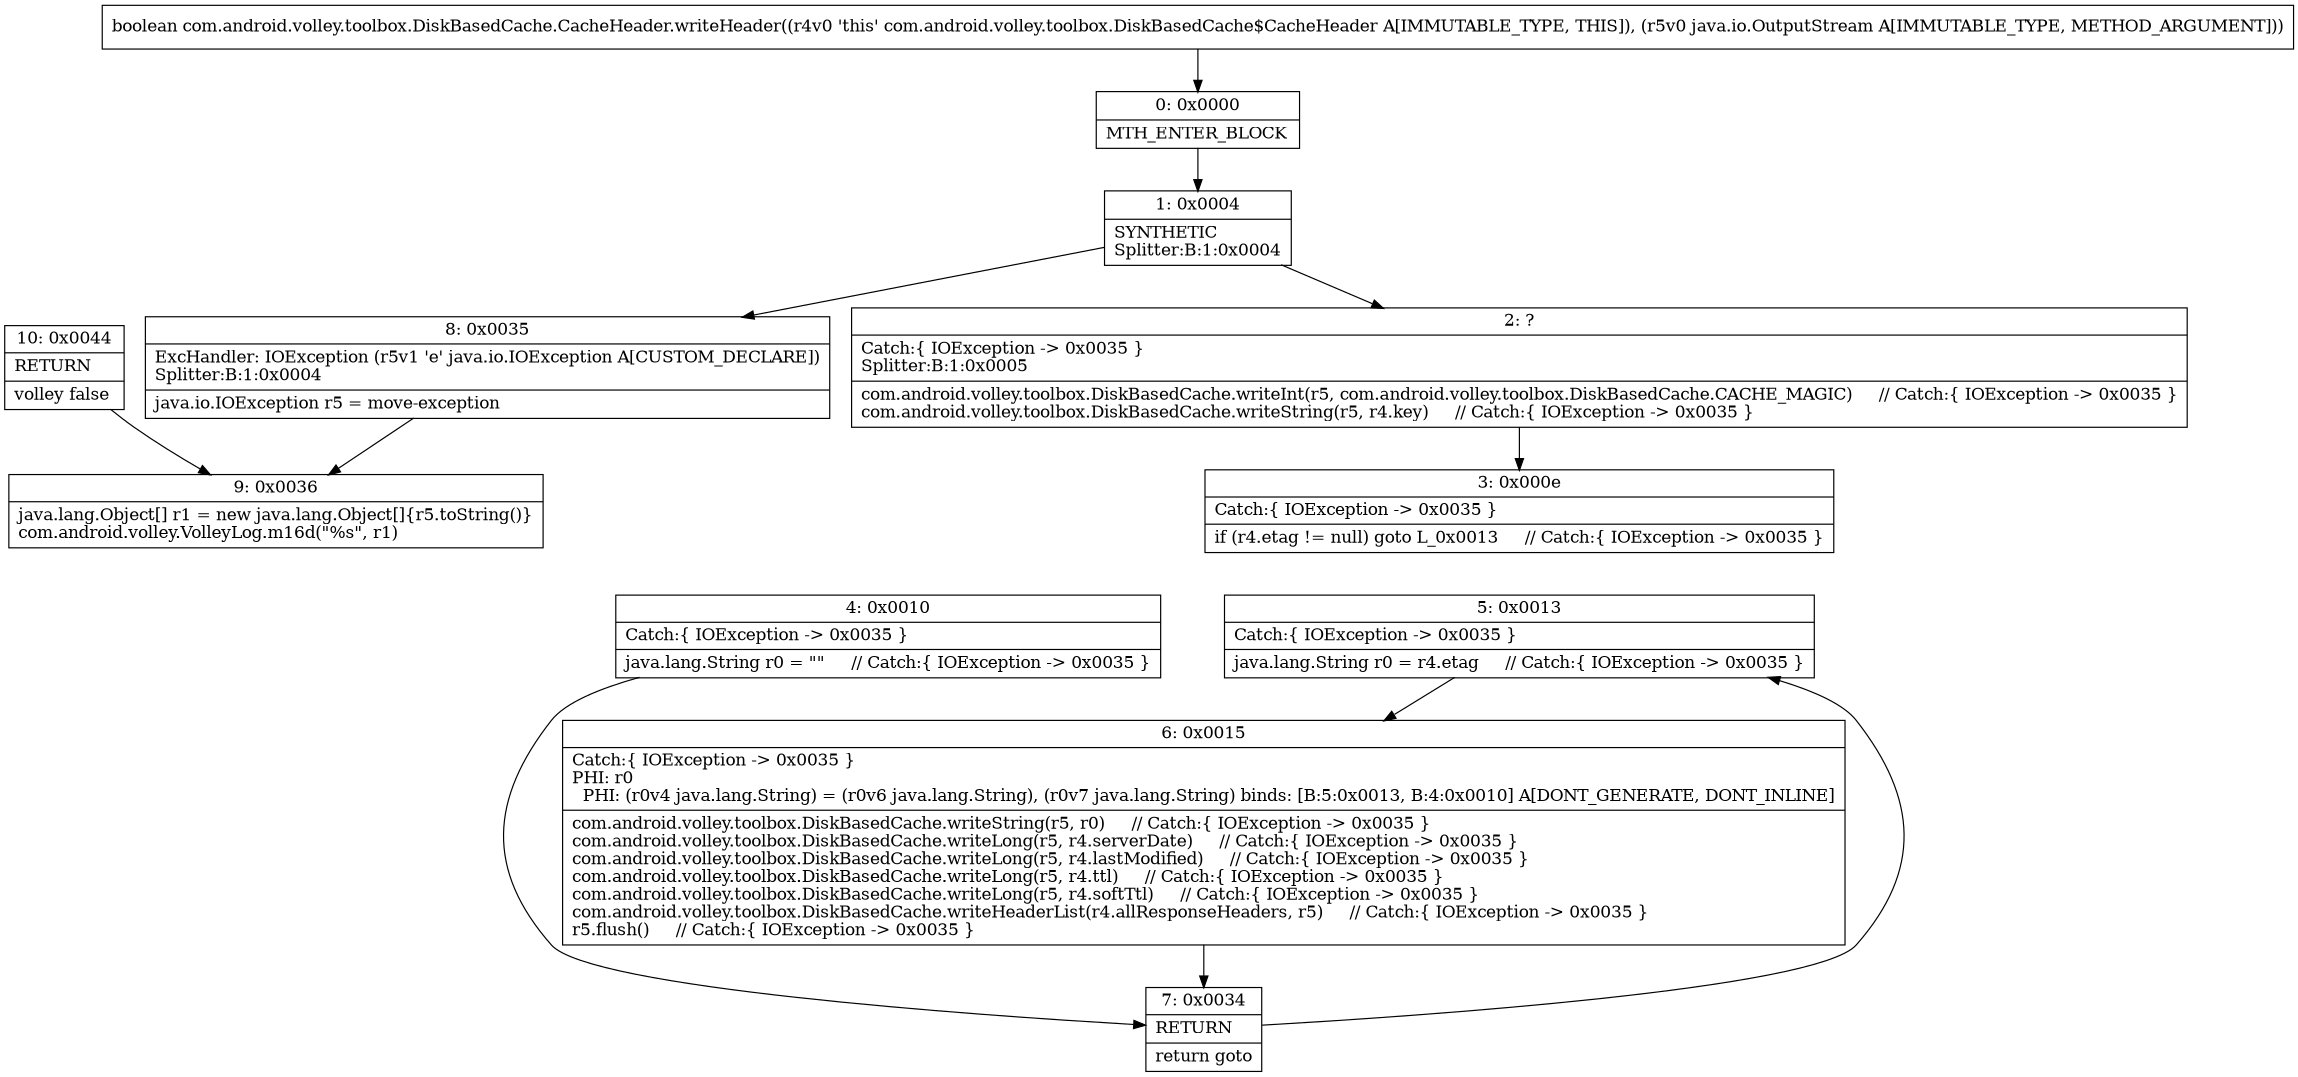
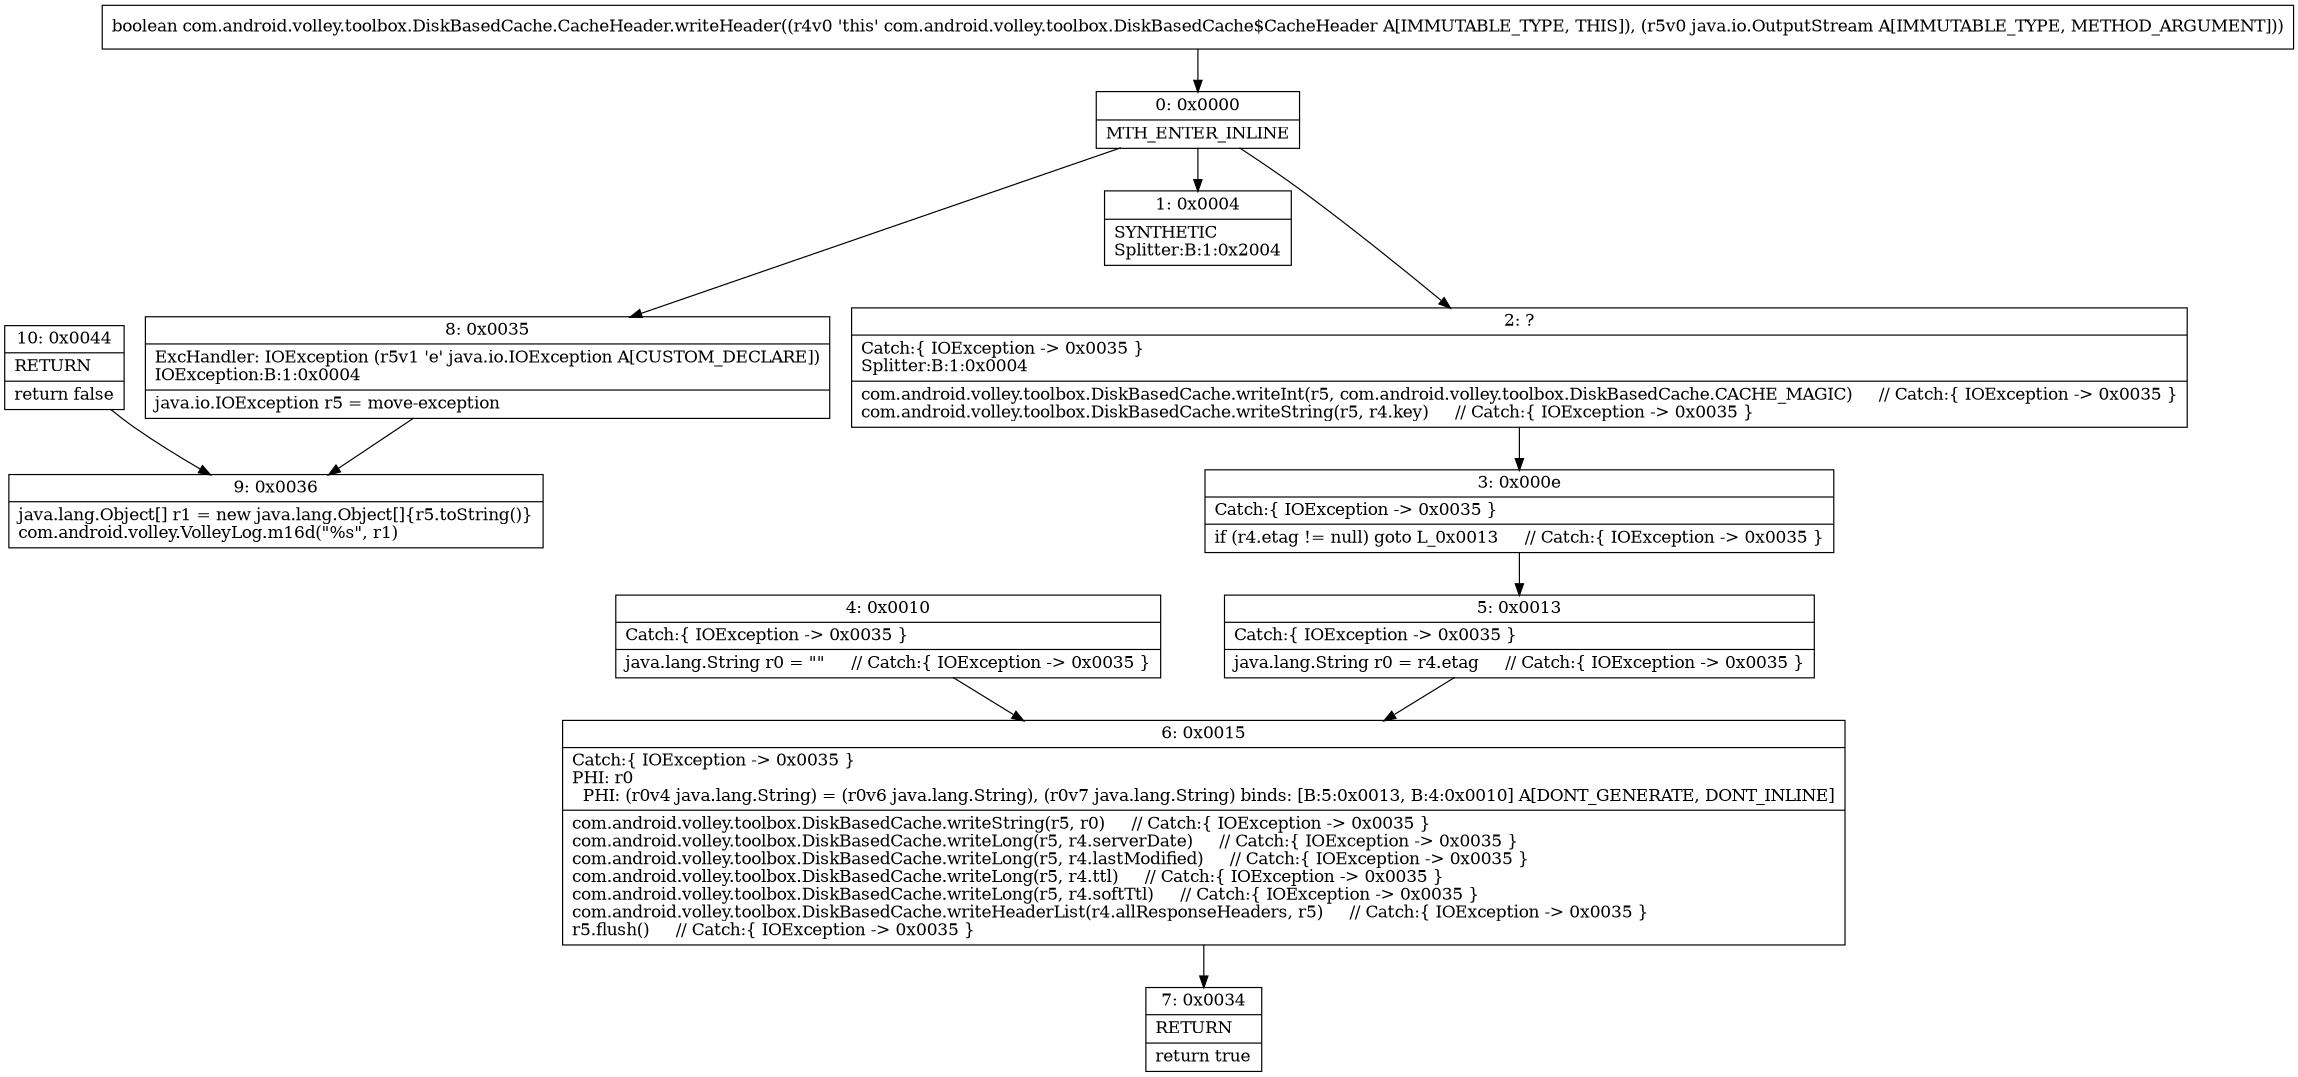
node "0: 0x0000": text "MTH_ENTER_BLOCK" -> "MTH_ENTER_INLINE"
node "1: 0x0004": text "Splitter:B:1:0x0004" -> "Splitter:B:1:0x2004"
edge "1: 0x0004" -> "8: 0x0035": now "0: 0x0000" -> "8: 0x0035"
edge "1: 0x0004" -> "2: ?": now "0: 0x0000" -> "2: ?"
node "2: ?": text "Splitter:B:1:0x0005" -> "Splitter:B:1:0x0004"
node "8: 0x0035": text "Splitter:B:1:0x0004" -> "IOException:B:1:0x0004"
node "10: 0x0044": text "volley false" -> "return false"
edge "4: 0x0010" -> "7: 0x0034": now "4: 0x0010" -> "6: 0x0015"
edge "7: 0x0034" -> "5: 0x0013": now "3: 0x000e" -> "5: 0x0013"
node "7: 0x0034": text "return goto" -> "return true"
